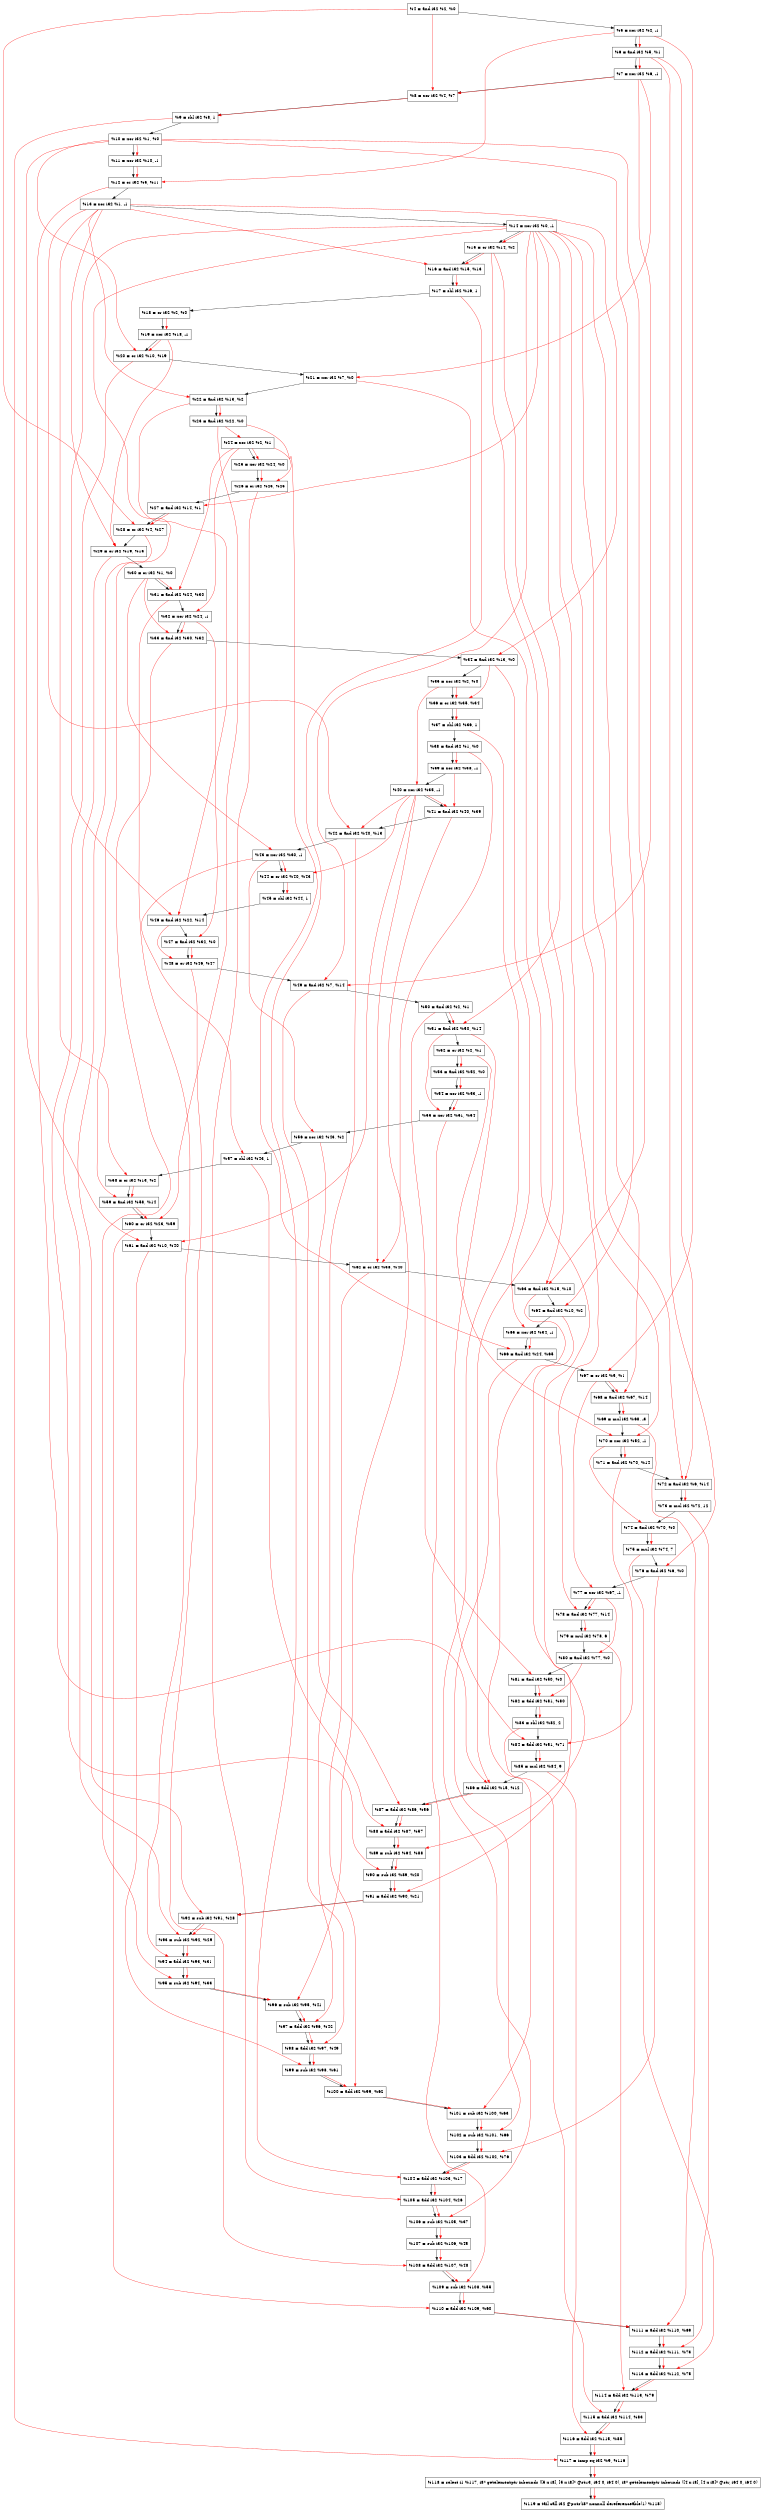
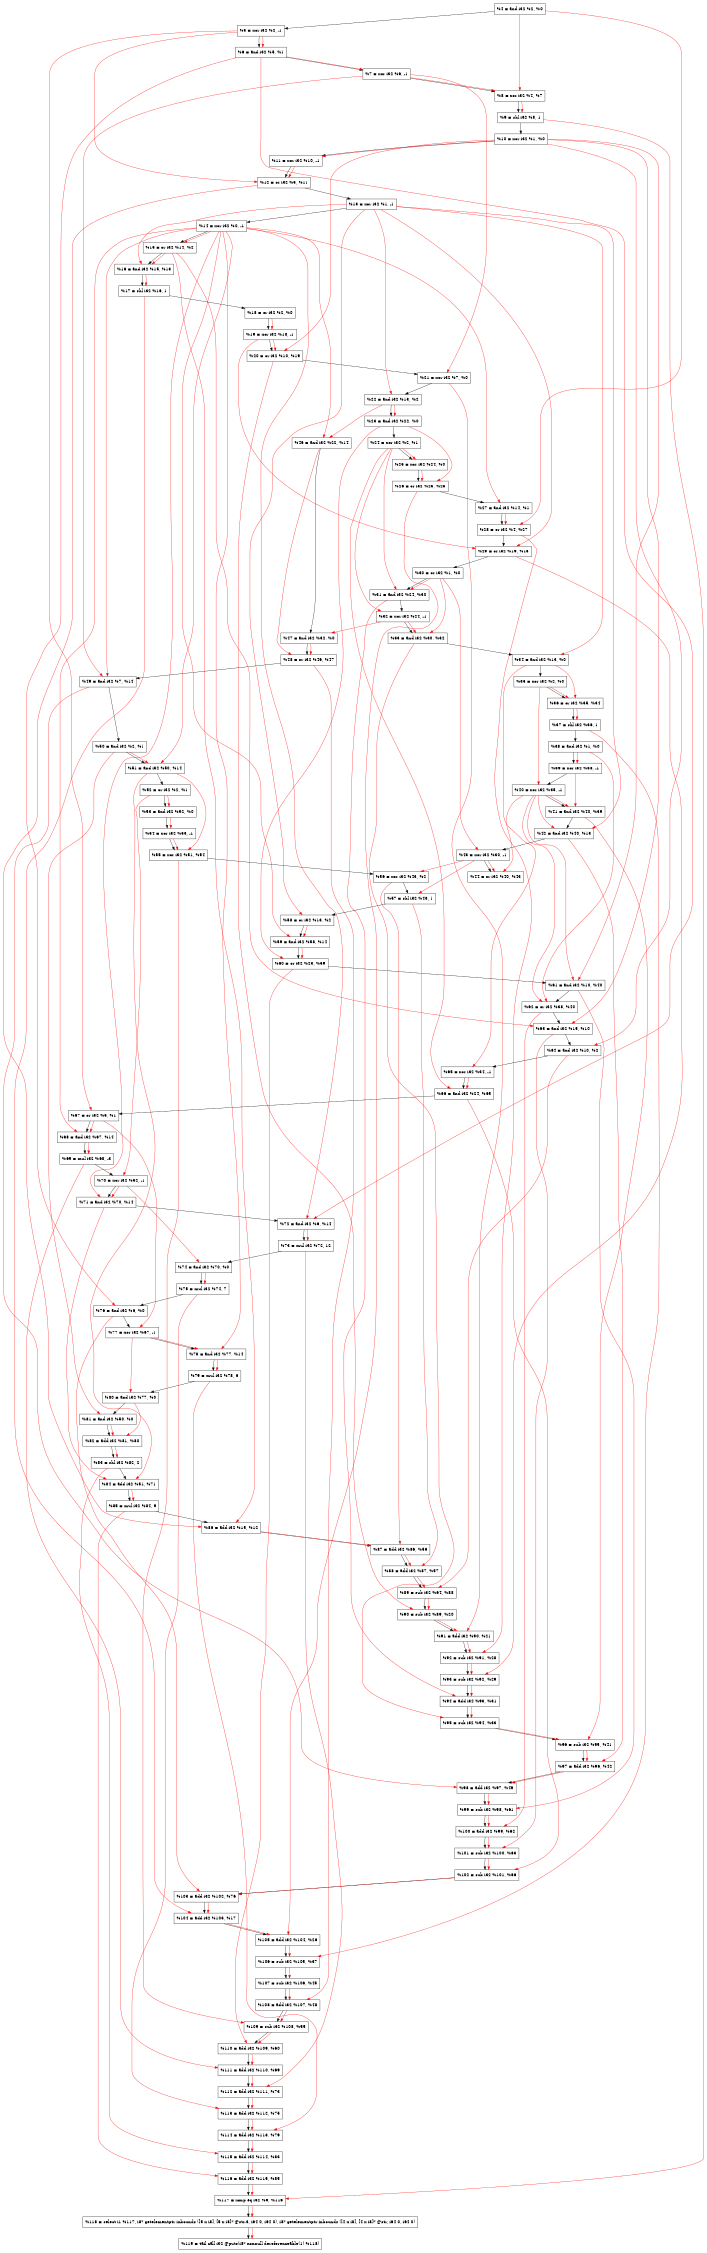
edge "%23 = and i32 %22, %0" -> "%24 = xor i32 %2, %1": color red -> black
edge "%14 = xor i32 %0, -1" -> "%70 = xor i32 %52, -1": now "%14 = xor i32 %0, -1" -> "%71 = and i32 %70, %14"
node "%45 = shl i32 %44, 1": removed
